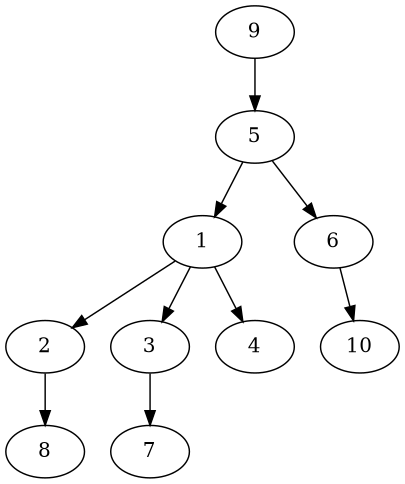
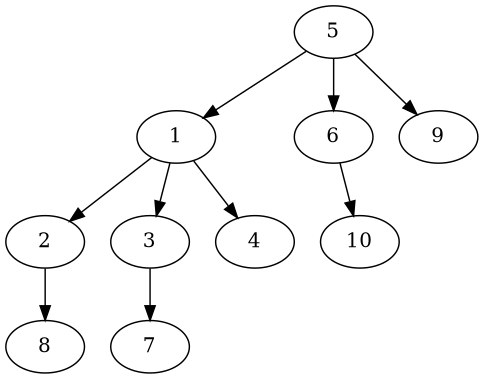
edge "9" -> "5": reversed
